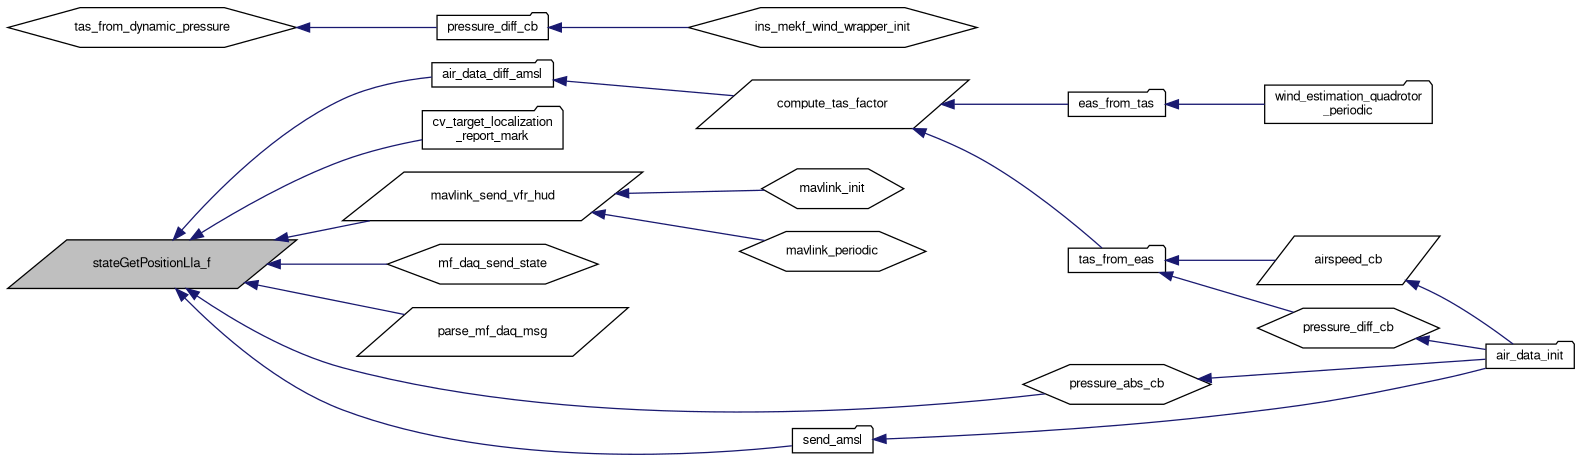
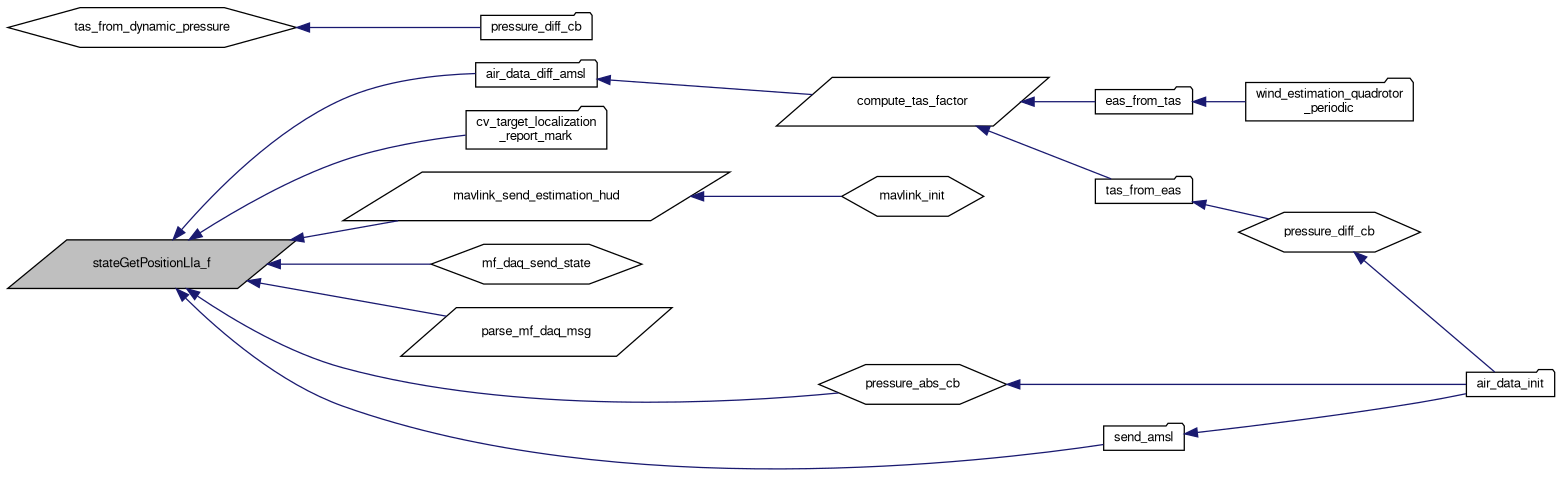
node "ins_mekf_wind_wrapper_init": removed
node "mavlink_send_vfr_hud": label "mavlink_send_vfr_hud" -> "mavlink_send_estimation_hud"
node "mavlink_periodic": removed
node "airspeed_cb": removed
